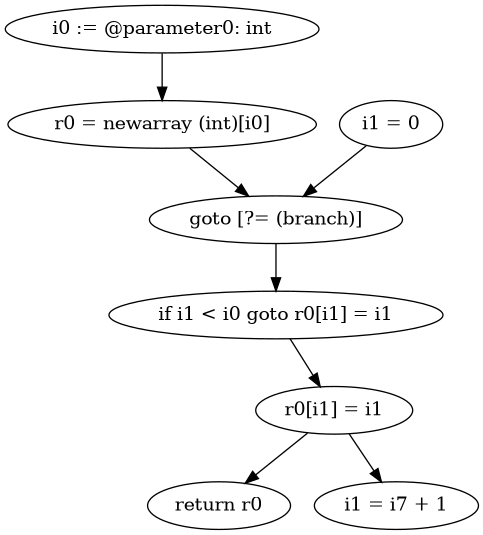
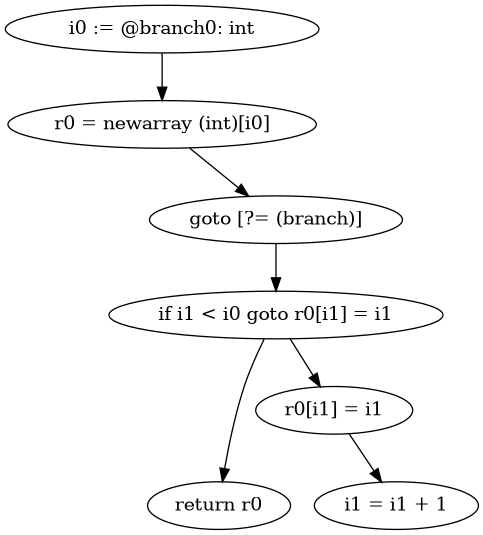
node "i0 := @parameter0: int": label "i0 := @parameter0: int" -> "i0 := @branch0: int"
node "i1 = 0": removed
edge "r0[i1] = i1" -> "return r0": now "if i1 < i0 goto r0[i1] = i1" -> "return r0"
node "i1 = i7 + 1": label "i1 = i7 + 1" -> "i1 = i1 + 1"
